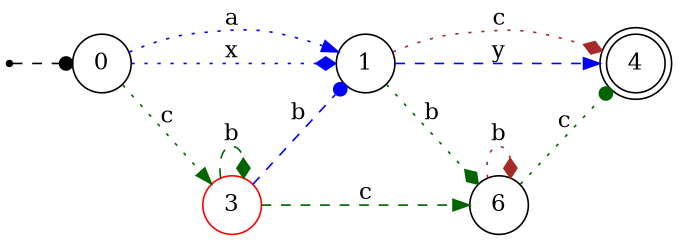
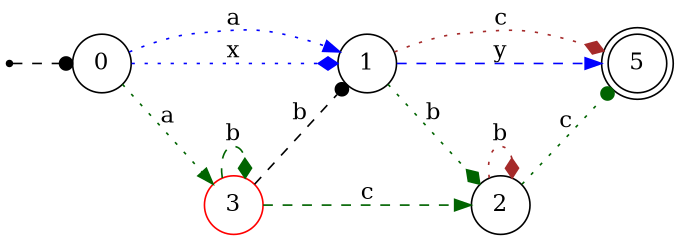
node "4": label "4" -> "5"
edge "0" -> "3": label "c" -> "a"
edge "3" -> "1": color blue -> black
node "6": label "6" -> "2"
